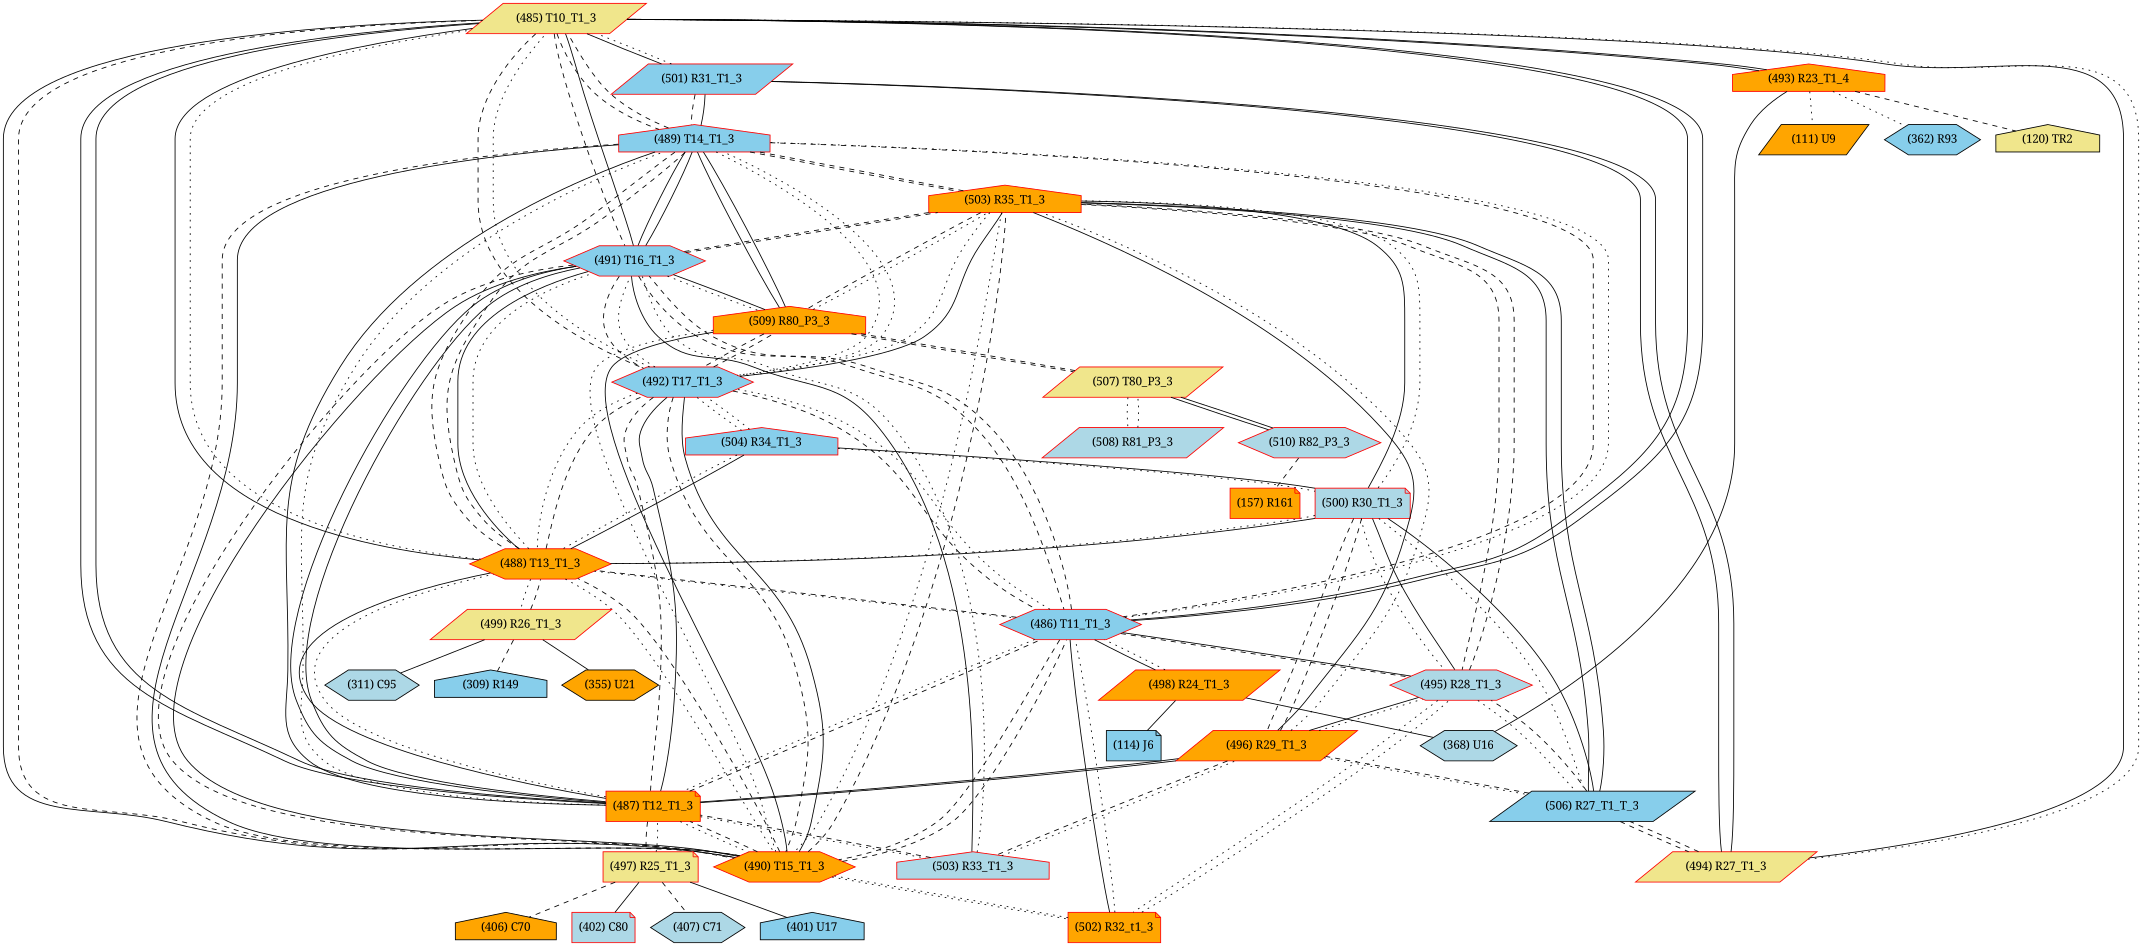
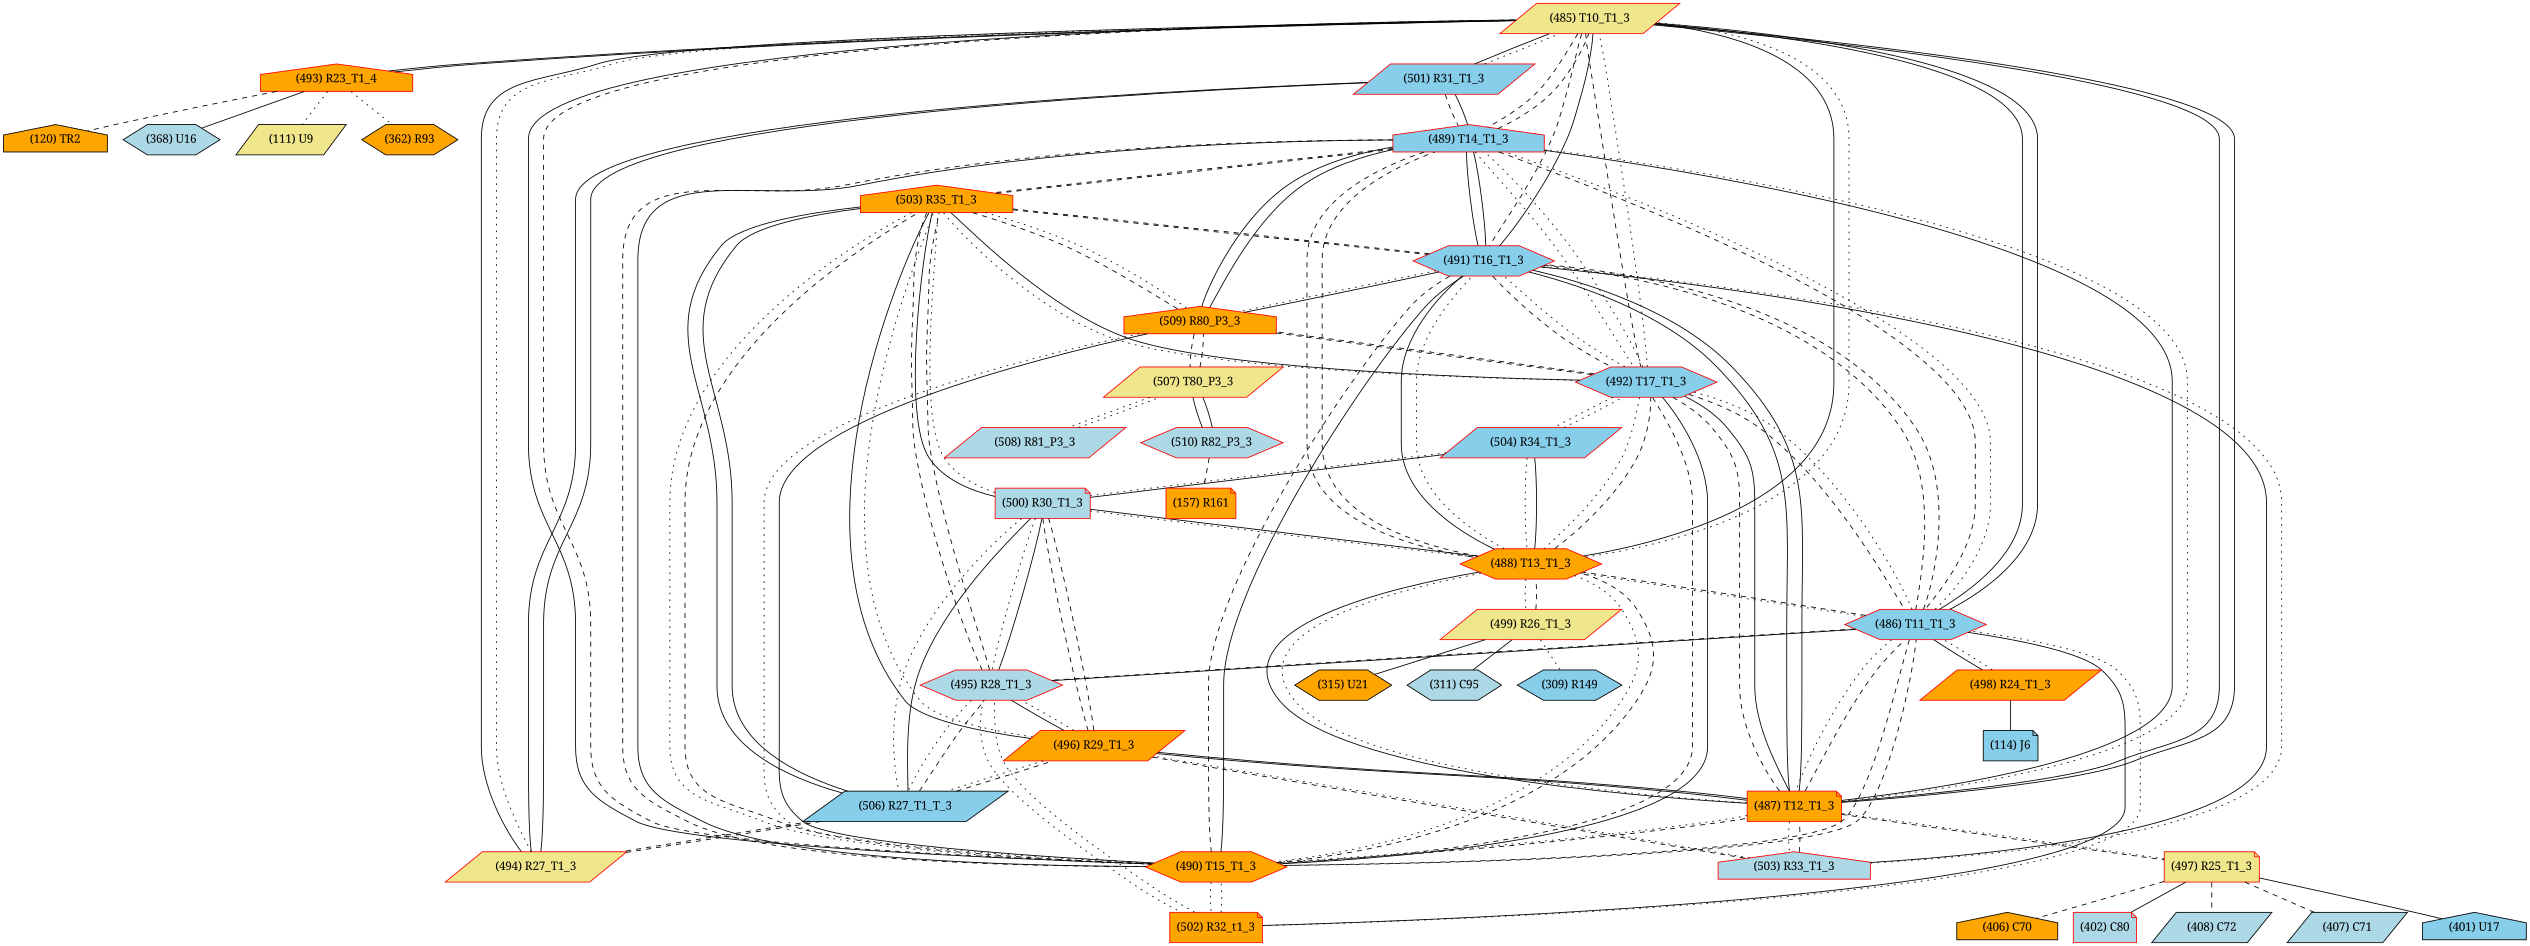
node "(111) U9": fillcolor orange -> khaki
node "(362) R93": fillcolor skyblue -> orange
node "(120) TR2": fillcolor khaki -> orange
node "(504) R34_T1_3": shape house -> parallelogram
edge "(499) R26_T1_3" -- "(309) R149": style dashed -> dotted
node "(309) R149": shape house -> hexagon
node "(355) U21": label "(355) U21" -> "(315) U21"
edge "(498) R24_T1_3" -- "(368) U16": removed
node "(407) C71": shape hexagon -> parallelogram
node "(408) C72": added
